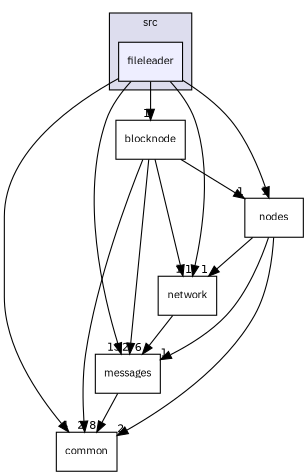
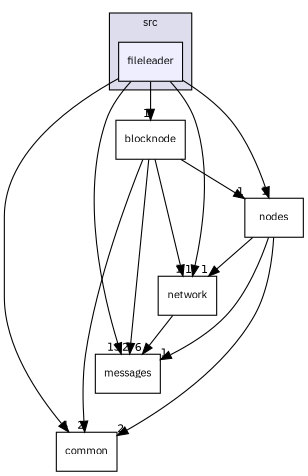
edge "messages" -> "common": removed
